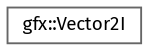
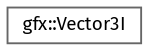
node "gfx::Vector2I": label "gfx::Vector2I" -> "gfx::Vector3I"
